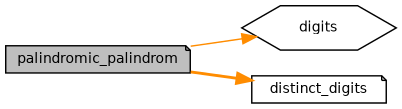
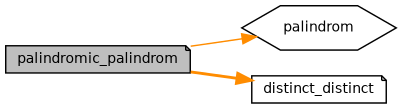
node "digits": label "digits" -> "palindrom"
node "distinct_digits": label "distinct_digits" -> "distinct_distinct"
